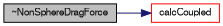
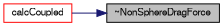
edge "~NonSphereDragForce" -> "calcCoupled": reversed
